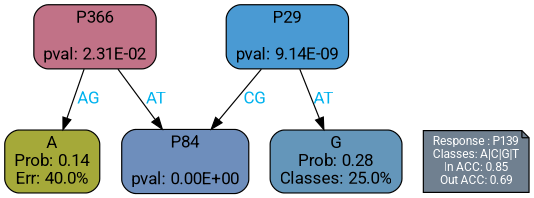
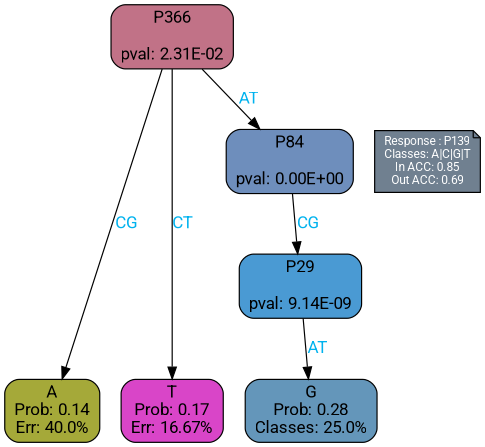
edge "P29 pval: 9.14E-09" -> "P84 pval: 0.00E+00": reversed
edge "P366 pval: 2.31E-02" -> "A Prob: 0.14 Err: 40.0%": label "AG" -> "CG"
node "T Prob: 0.17 Err: 16.67%": added
